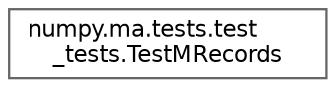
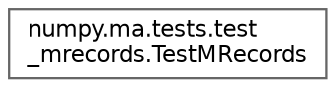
node "numpy.ma.tests.test _tests.TestMRecords": label "numpy.ma.tests.test _tests.TestMRecords" -> "numpy.ma.tests.test _mrecords.TestMRecords"
